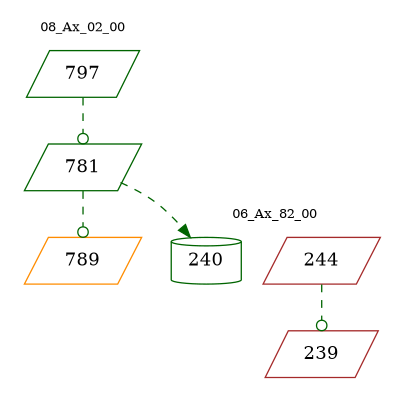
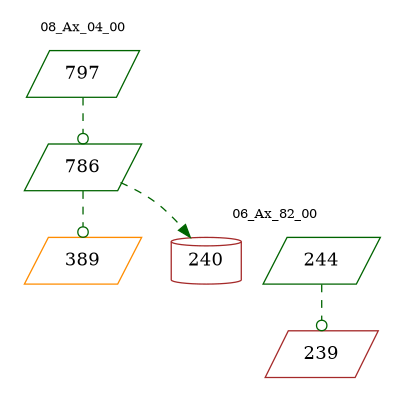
cluster "08_Ax_02_00": label "08_Ax_02_00" -> "08_Ax_04_00"
node "781": label "781" -> "786"
node "789": label "789" -> "389"
node "240": color darkgreen -> brown
node "244": color brown -> darkgreen
